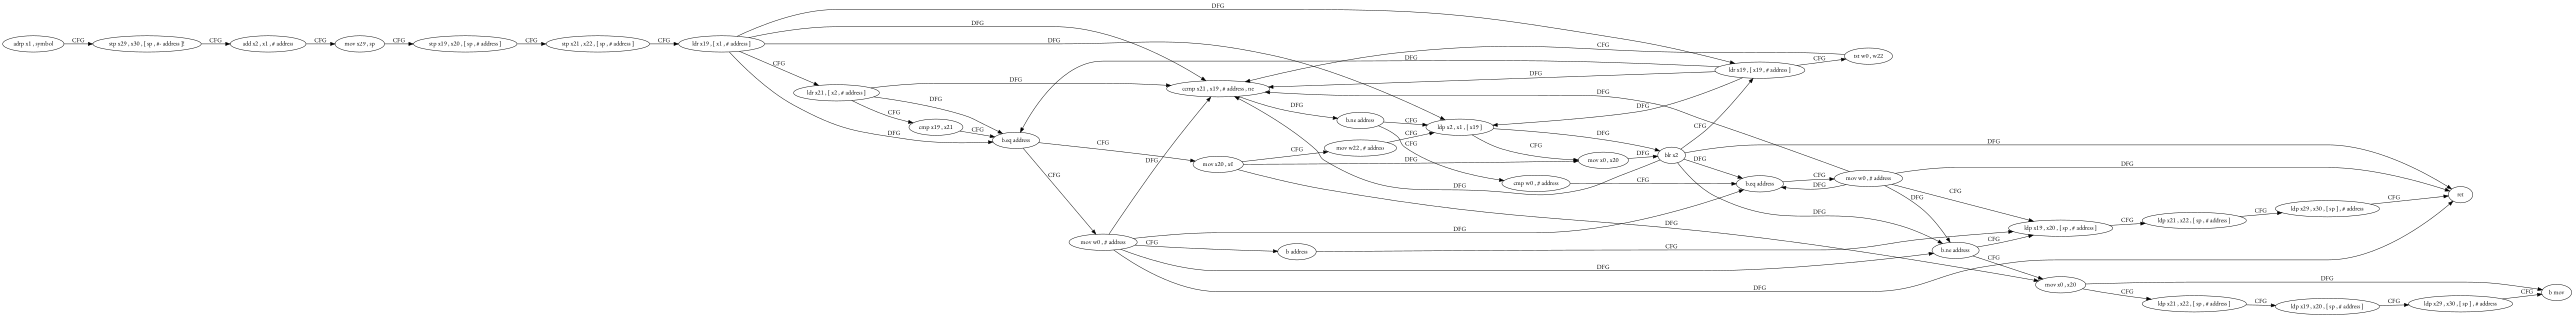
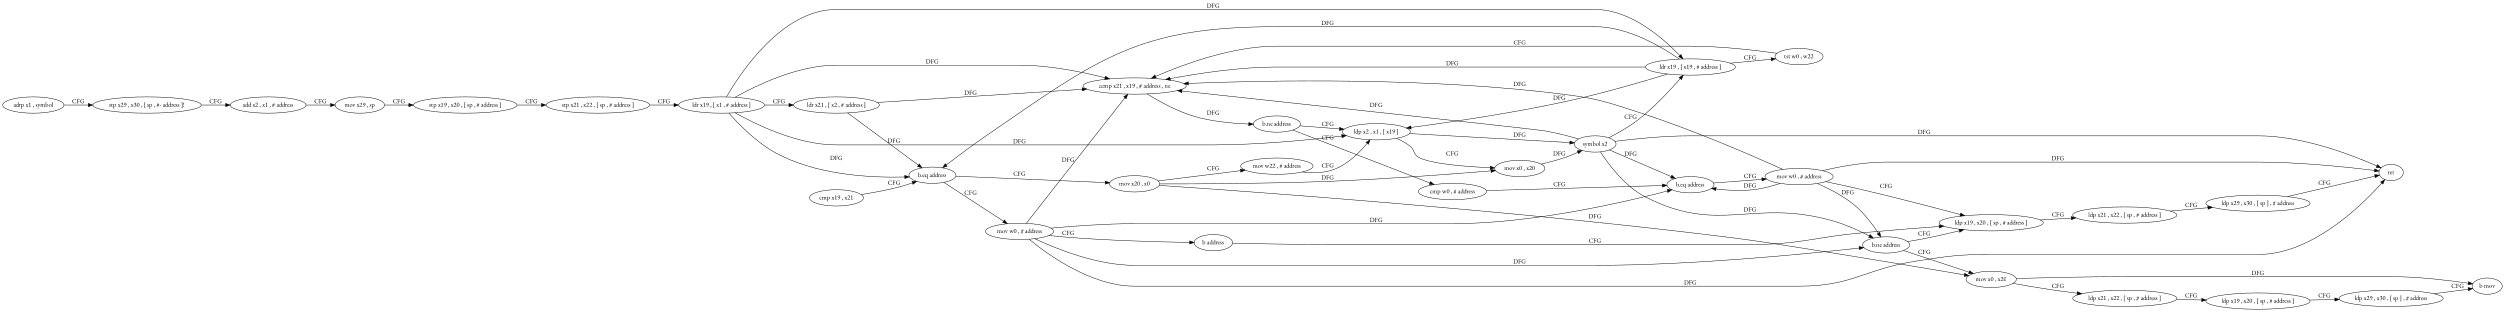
edge "ldr x21 , [ x2 , # address ]" -> "cmp x19 , x21": removed, label "CFG"
node "blr x2": label "blr x2" -> "symbol x2"
